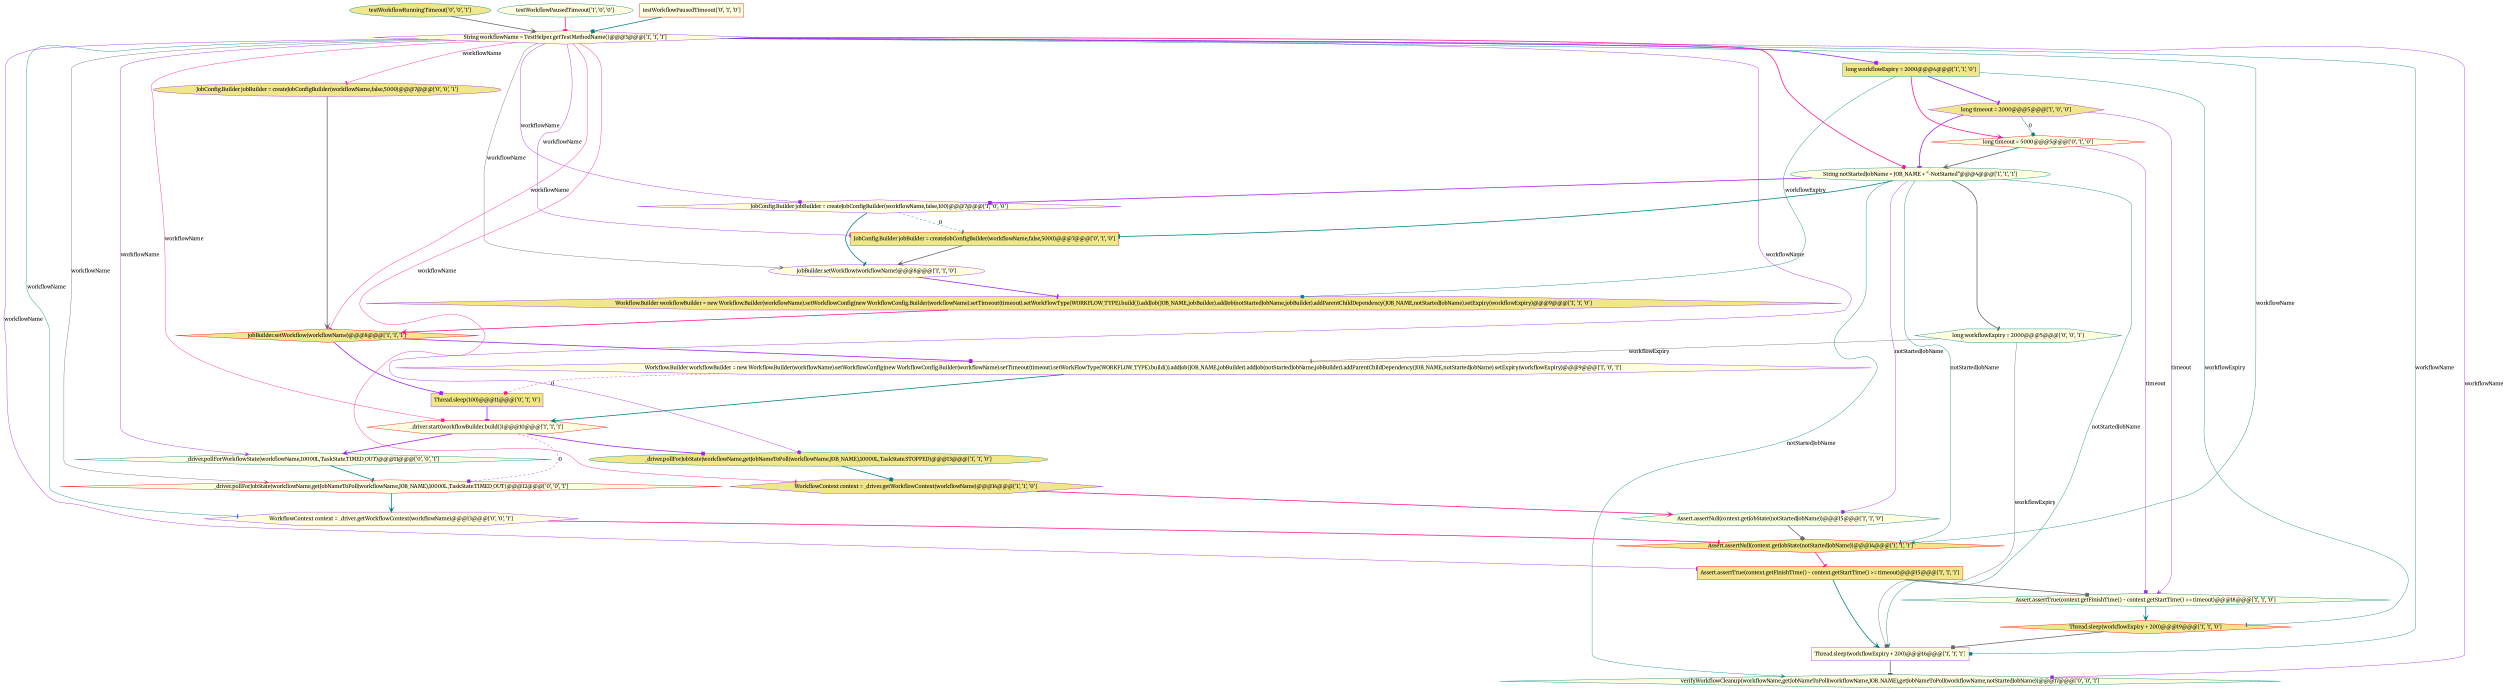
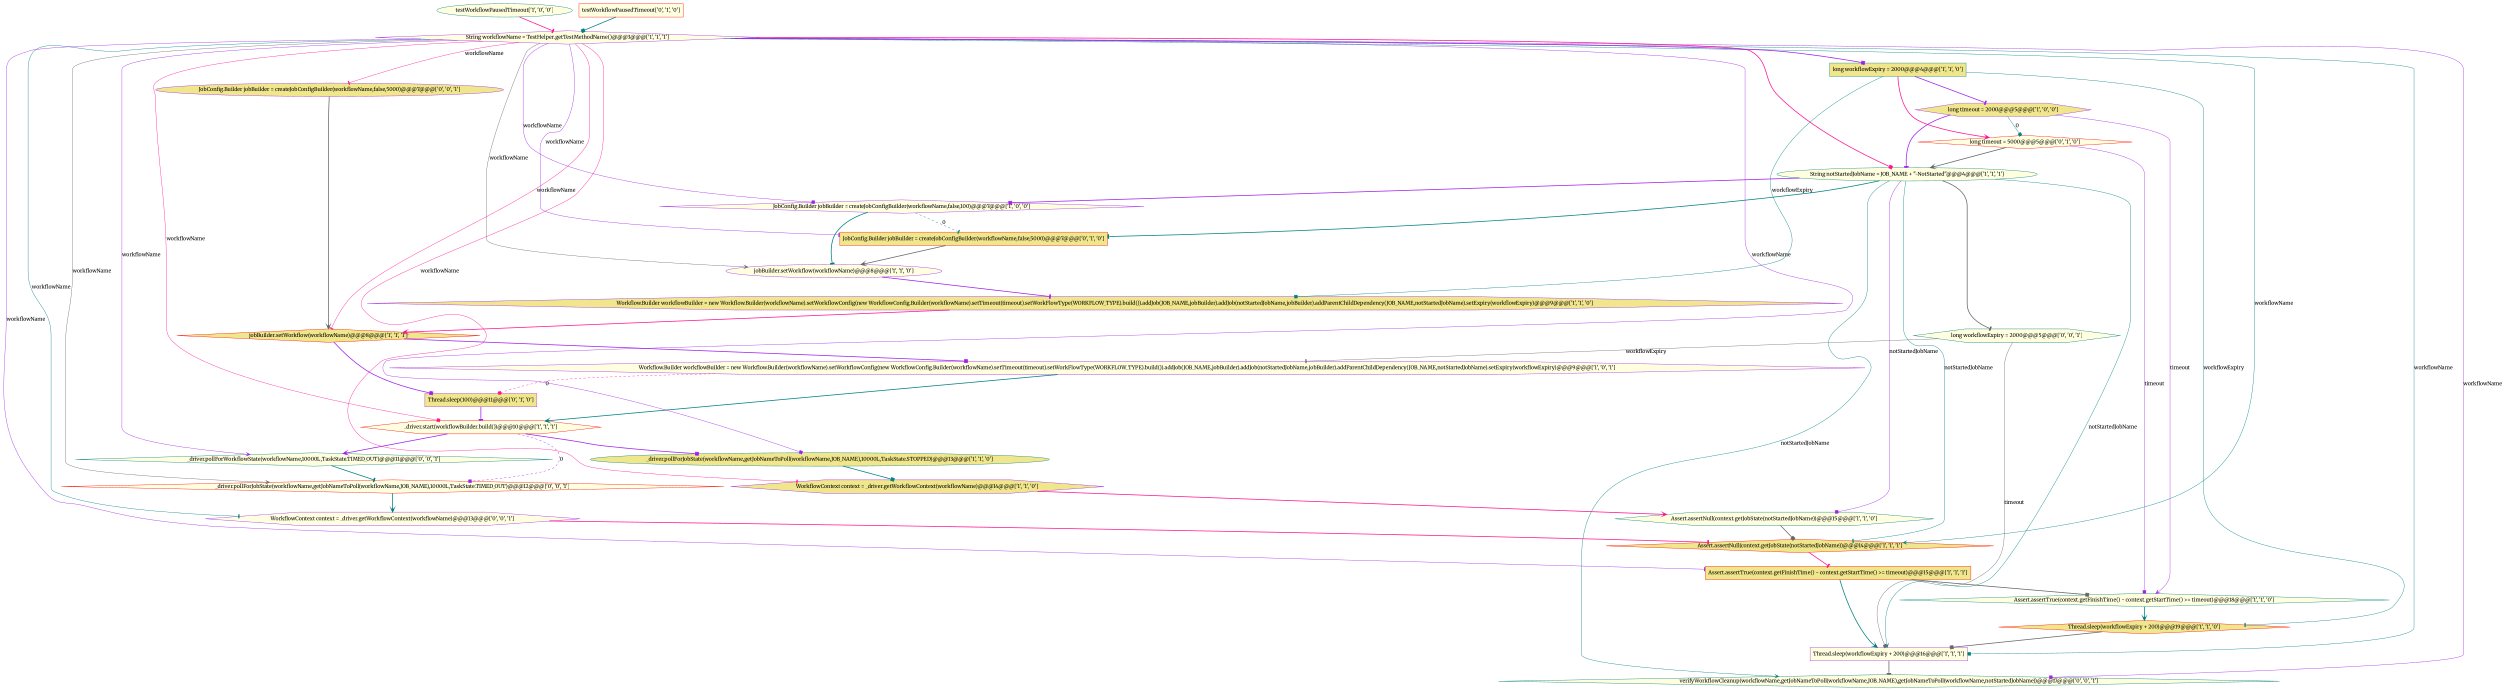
node "testWorkflowRunningTimeout['0', '0', '1']": removed
edge "long workflowExpiry = 2000@@@5@@@['0', '0', '1']" -> "Thread.sleep(workflowExpiry + 200)@@@16@@@['1', '1', '1']": label "workflowExpiry" -> "timeout"
